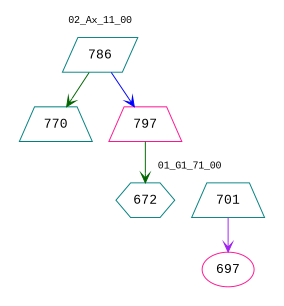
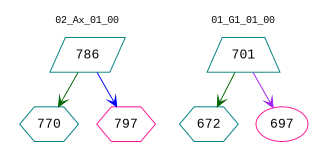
cluster "02_Ax_11_00": label "02_Ax_11_00" -> "02_Ax_01_00"
node "770": shape trapezium -> hexagon
node "797": shape trapezium -> hexagon
edge "797" -> "672": now "701" -> "672"
cluster "01_G1_71_00": label "01_G1_71_00" -> "01_G1_01_00"
